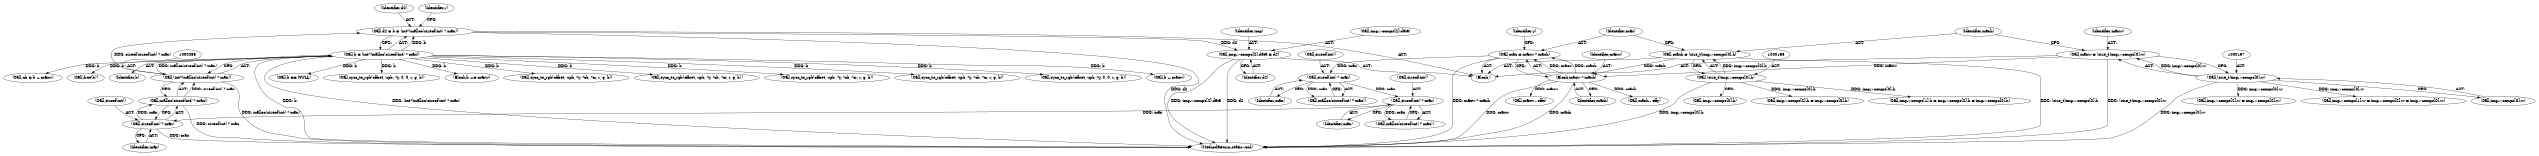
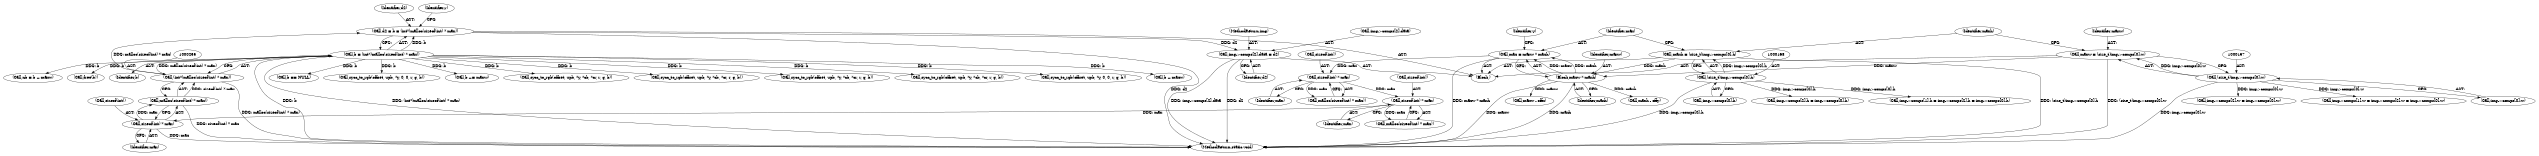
node "(Identifier,img)": label "(Identifier,img)" -> "(MethodReturn,img)"
edge "(Call,(int*)malloc(sizeof(int) * max))" -> "(Call,d2 = b = (int*)malloc(sizeof(int) * max))": label "DDG: sizeof(sizeof(int) * max)" -> "DDG: malloc(sizeof(int) * max)"
node "(Block,b += maxw)": label "(Block,b += maxw)" -> "(Call,b += maxw)"
edge "(Call,img->comps[0].h)" -> "(Call,(size_t)img->comps[0].h)": added, label "AST:"
